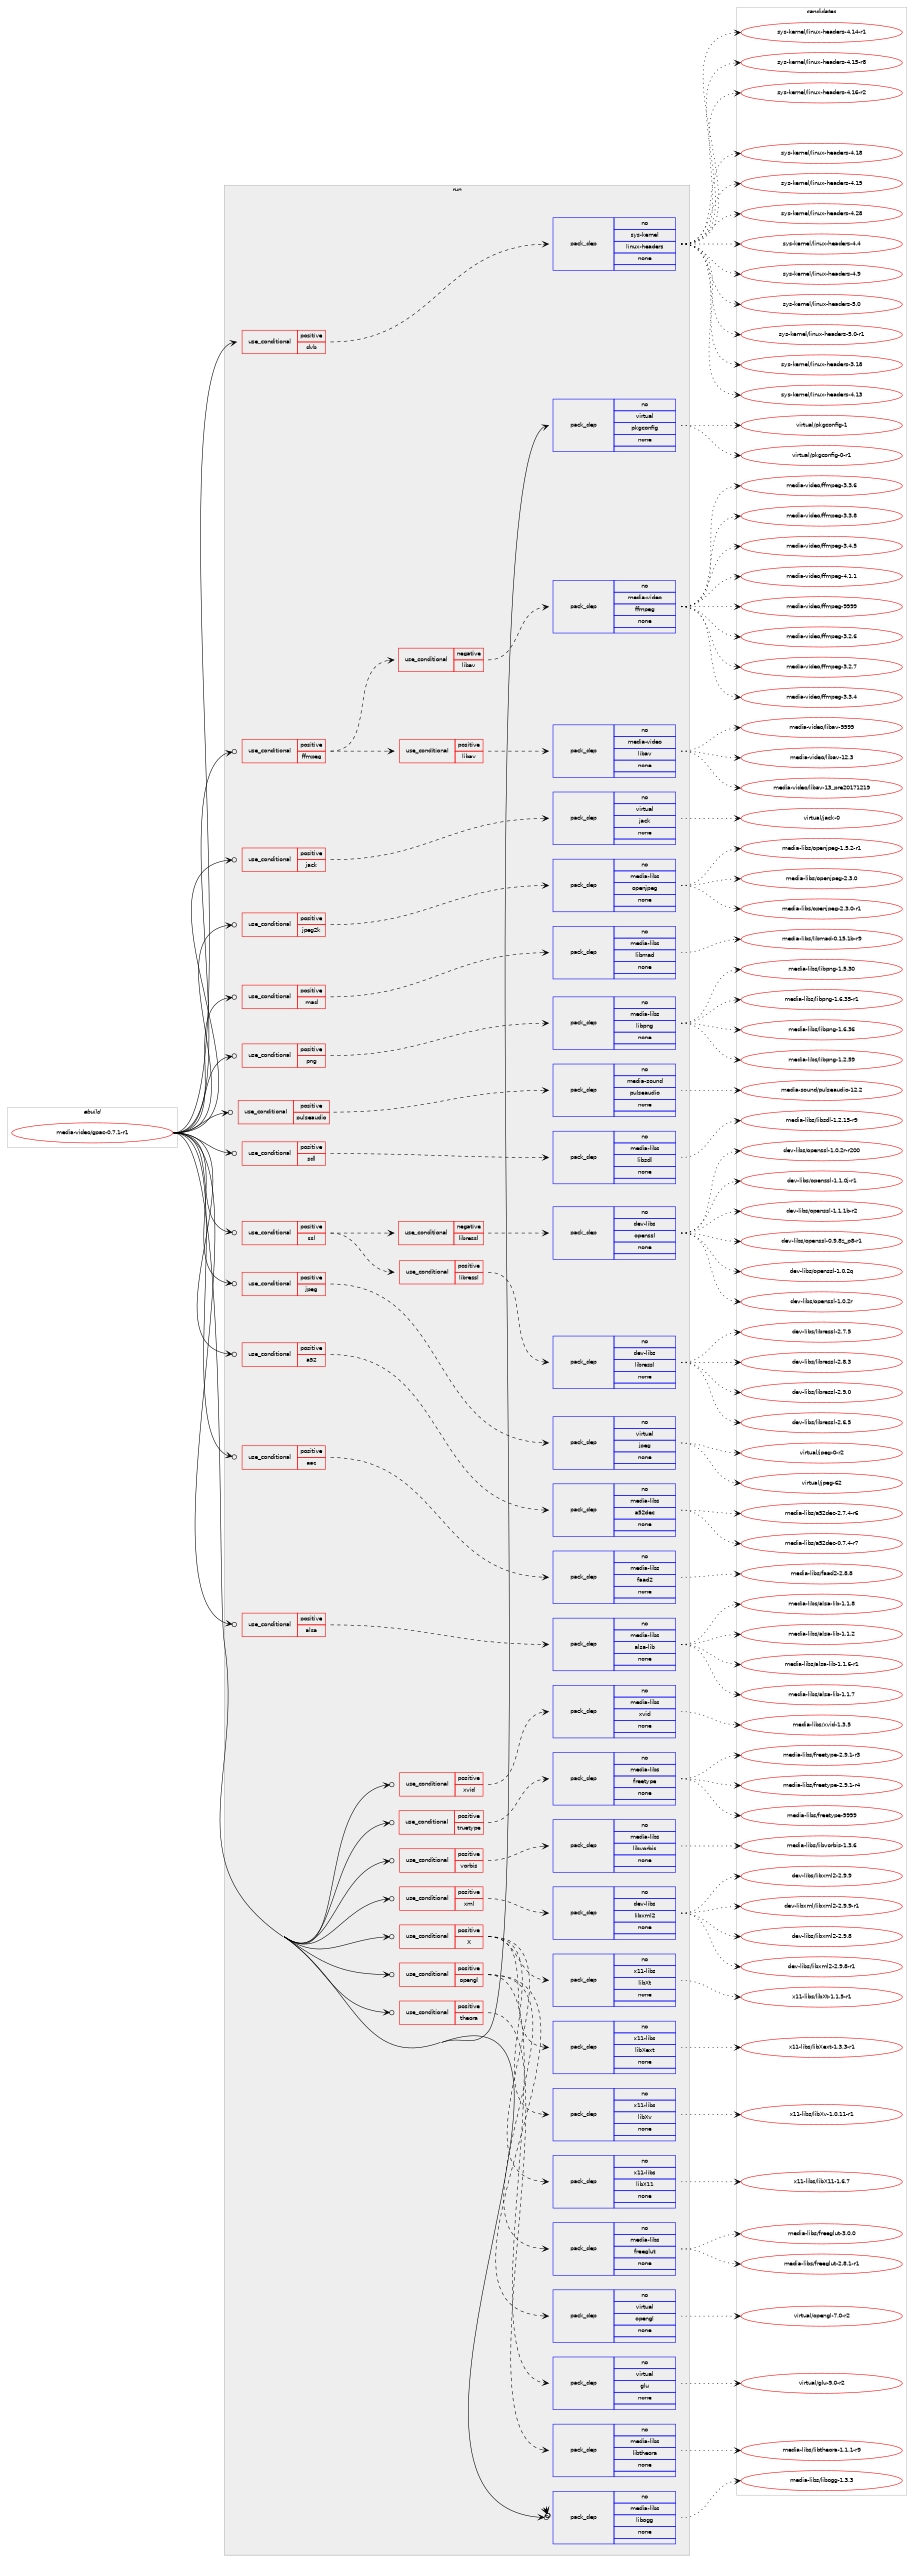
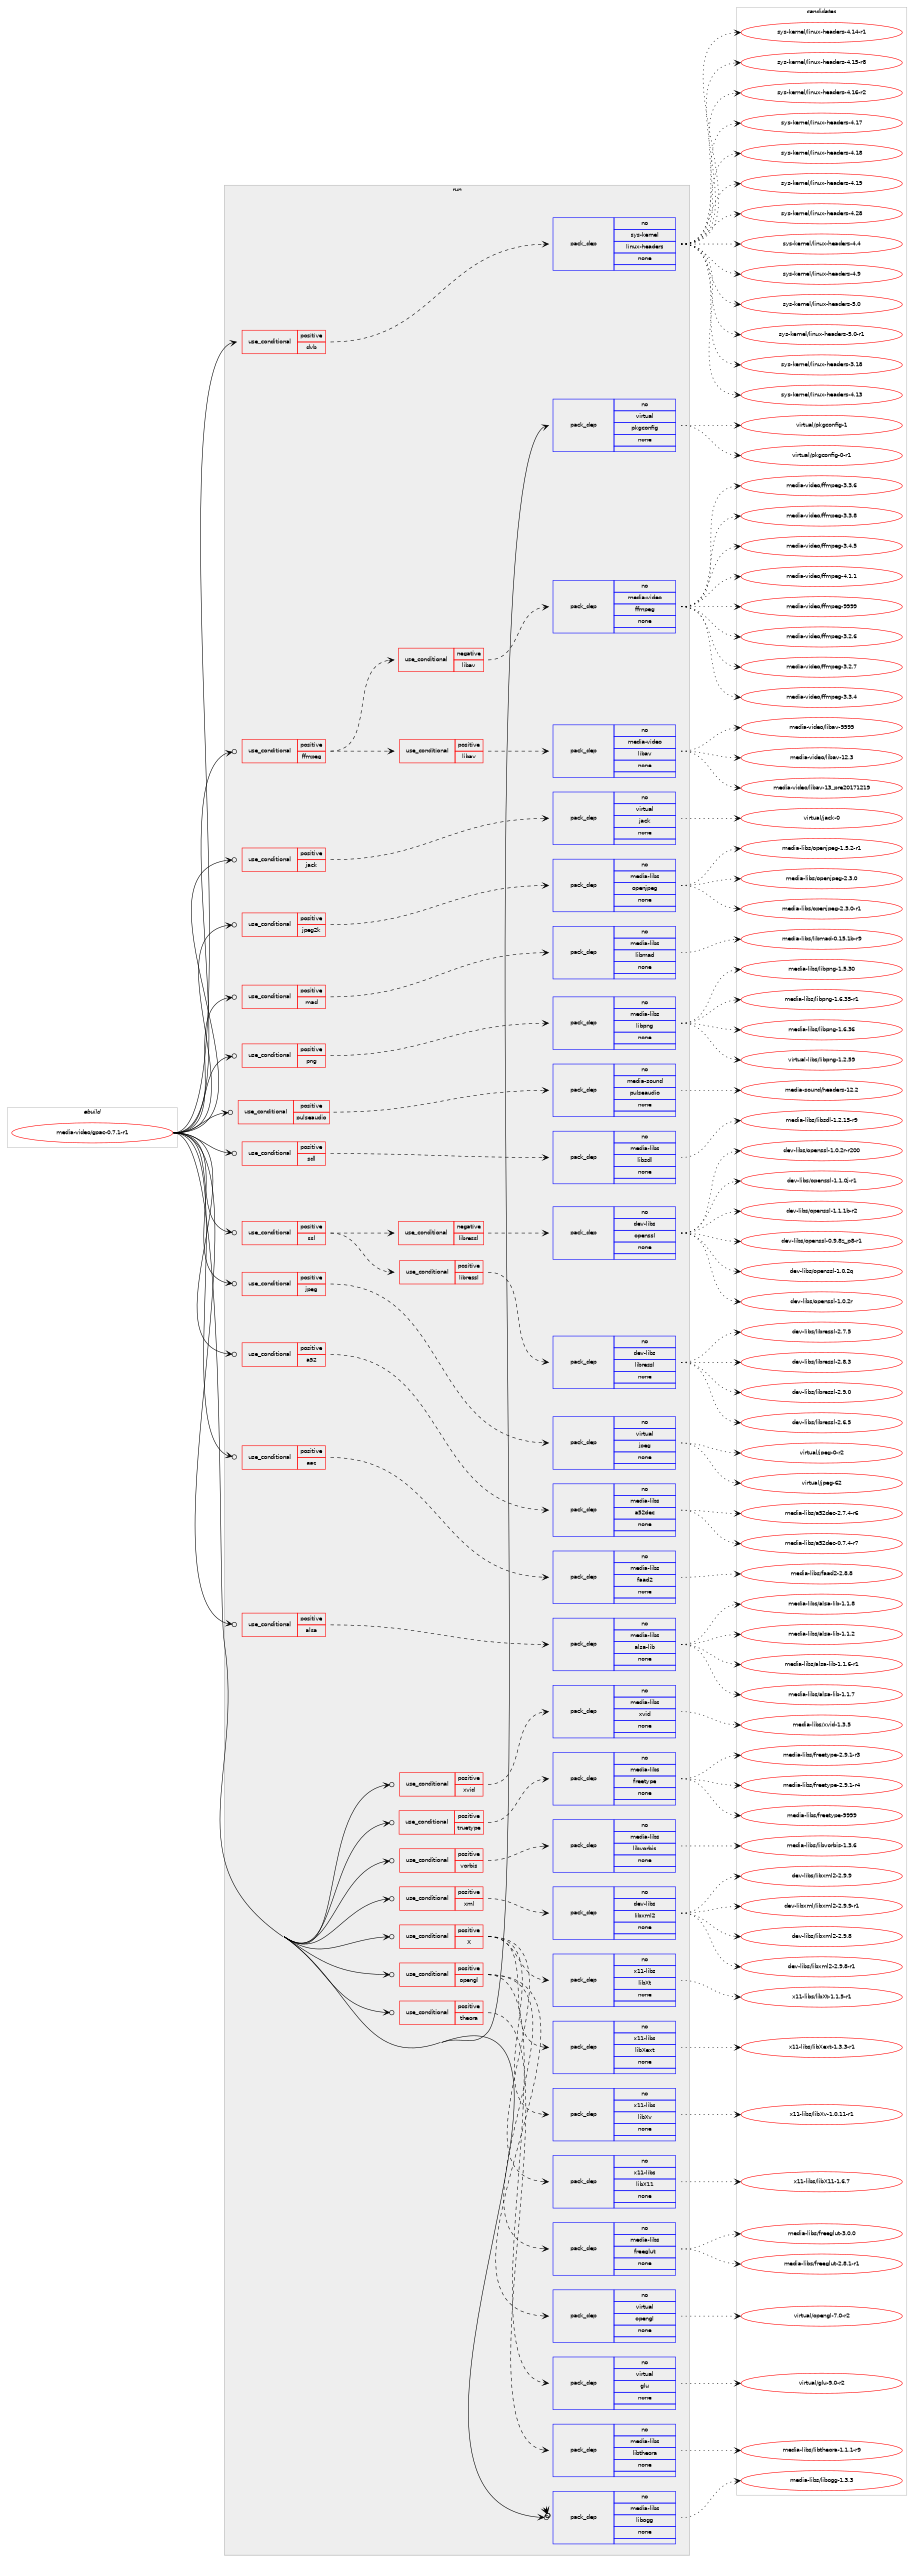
node "sys-kernel/linux-headers-4.17": added
node "media-libs/libpng-1.2.59": label "media-libs/libpng-1.2.59" -> "virtual-libs/libpng-1.2.59"
node "media-sound/pulseaudio-12.2": label "media-sound/pulseaudio-12.2" -> "media-sound/headers-12.2"
